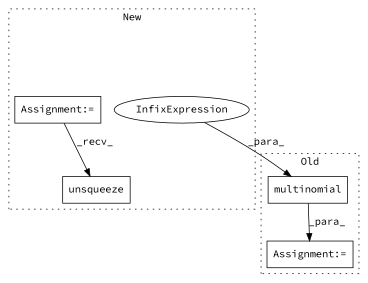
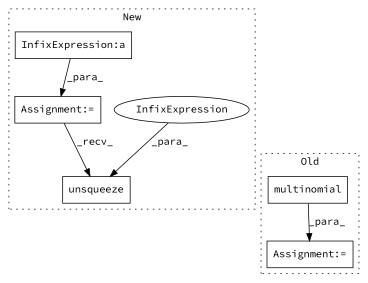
node "InfixExpression:a": added
edge "InfixExpression" -> "multinomial": now "InfixExpression" -> "unsqueeze"
